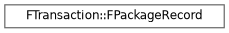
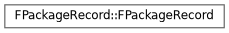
node "FTransaction::FPackageRecord": label "FTransaction::FPackageRecord" -> "FPackageRecord::FPackageRecord"
